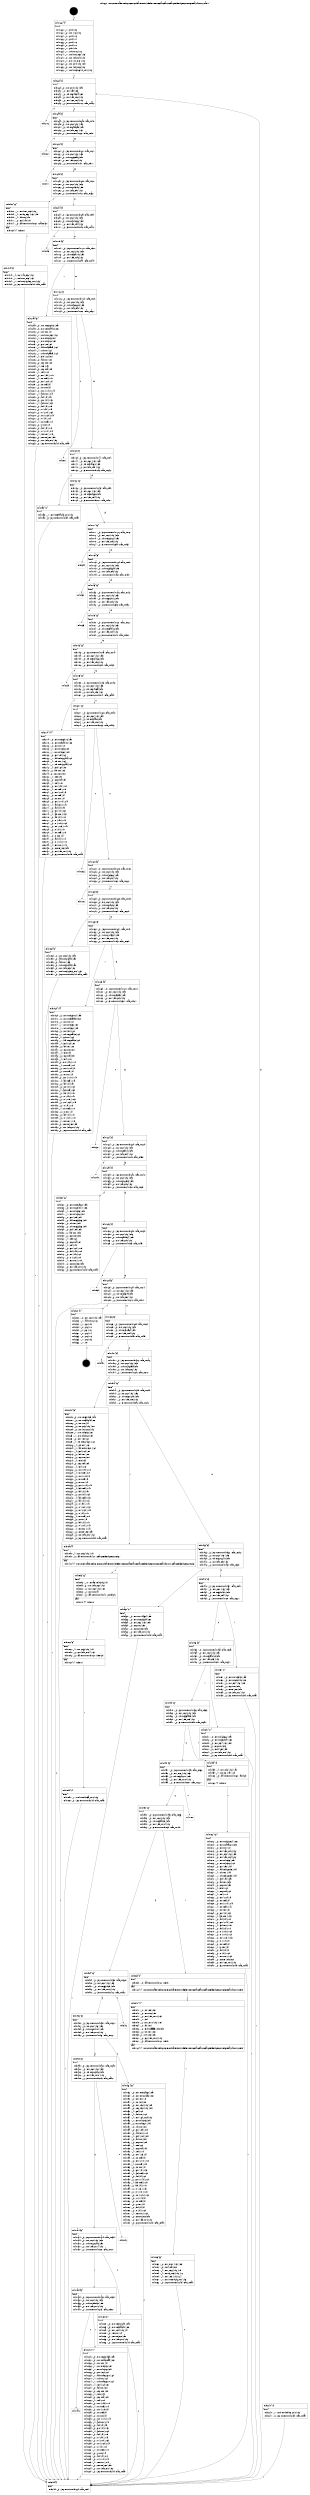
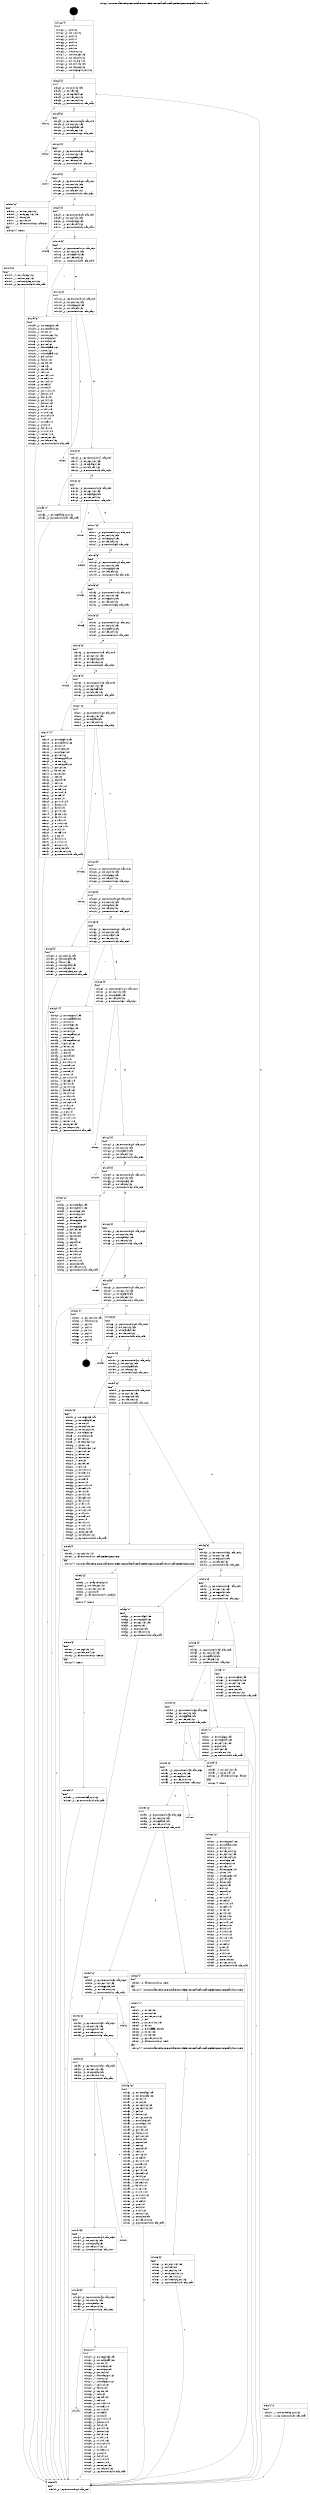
node "0x402027": added
node "0x401e20 [27]": removed
